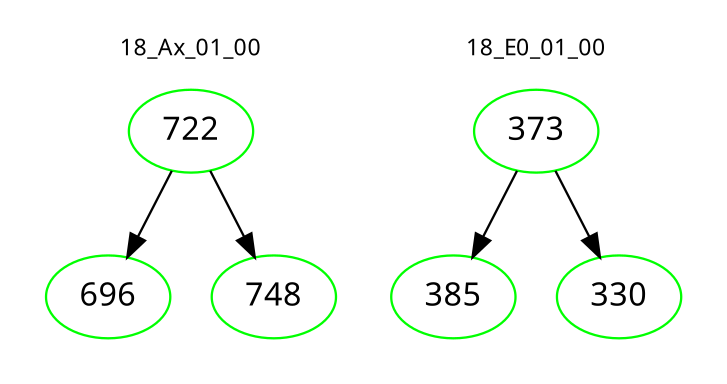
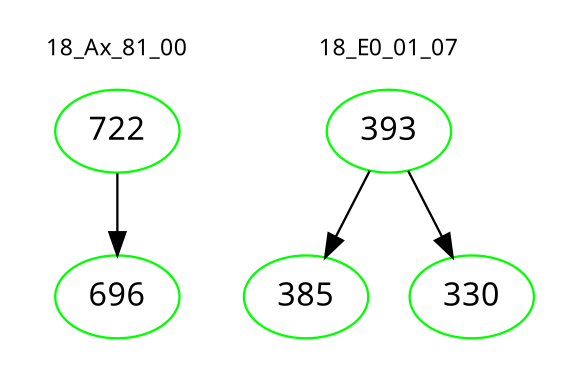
cluster "18_Ax_01_00": label "18_Ax_01_00" -> "18_Ax_81_00"
cluster "18_E0_01_00": label "18_E0_01_00" -> "18_E0_01_07"
node "373": label "373" -> "393"
node "748": removed
